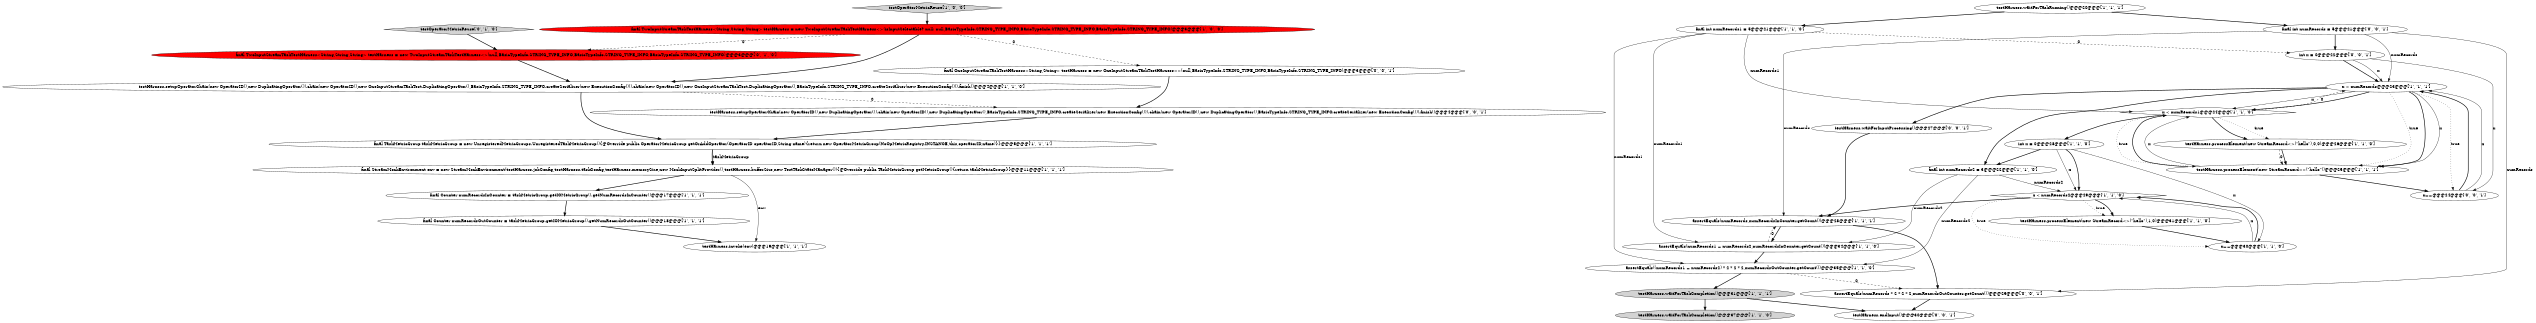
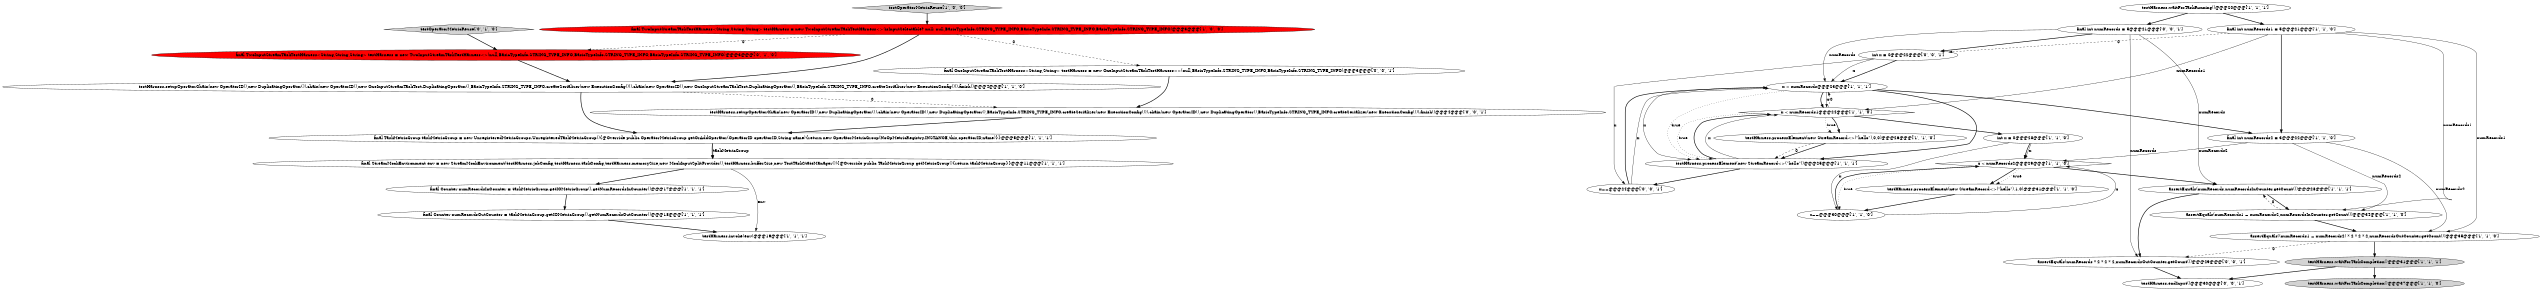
edge "x < numRecords@@@23@@@['1', '1', '1']" -> "x++@@@24@@@['0', '0', '1']": removed, label "true"
node "testHarness.waitForInputProcessing()@@@27@@@['0', '0', '1']": removed
edge "int x = 0@@@28@@@['1', '1', '0']" -> "final int numRecords2 = 3@@@22@@@['1', '1', '0']": now "final int numRecords1 = 5@@@21@@@['1', '1', '0']" -> "final int numRecords2 = 3@@@22@@@['1', '1', '0']"
